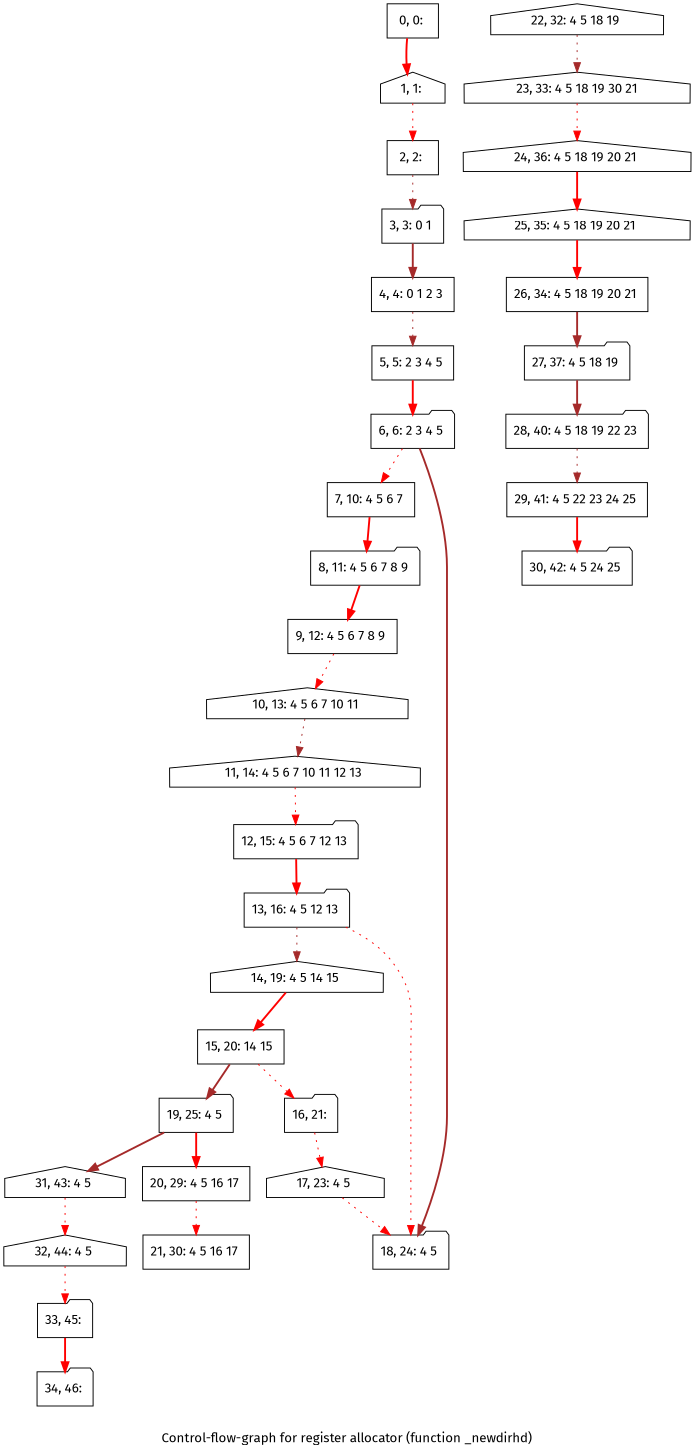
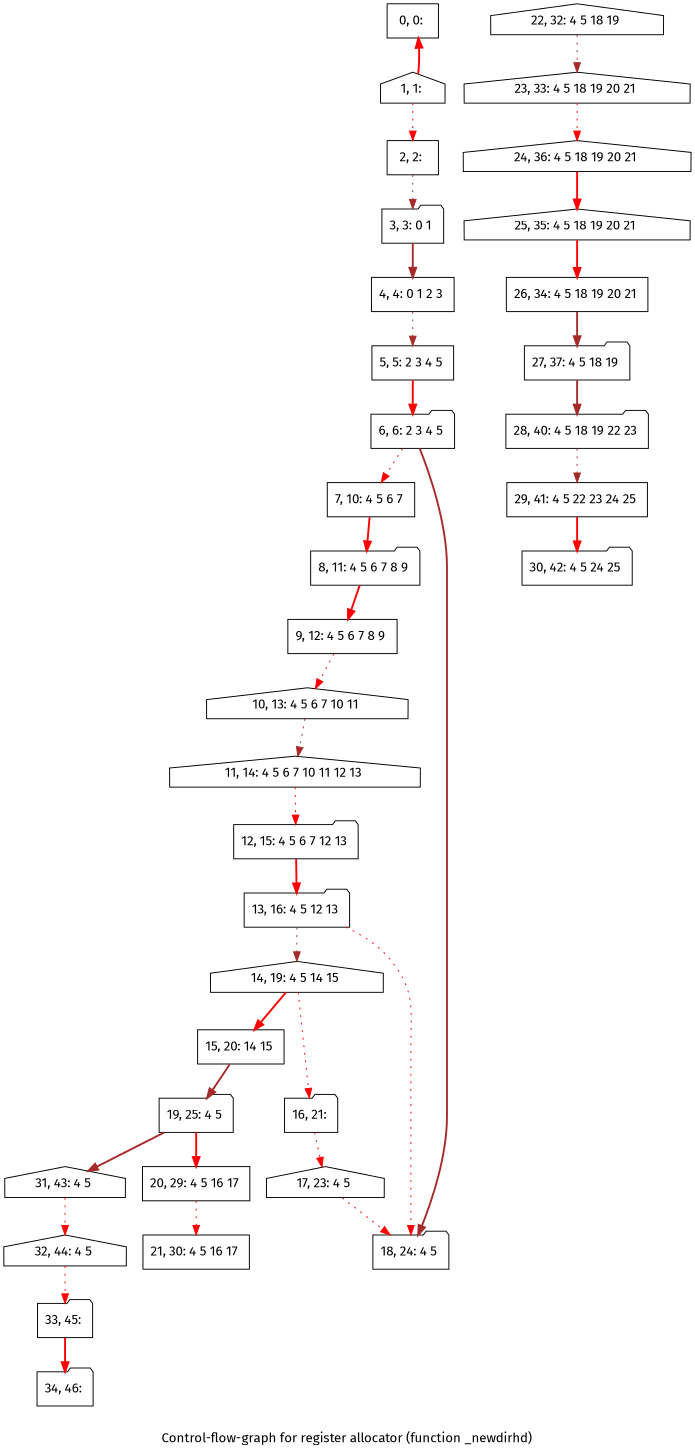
edge "0, 0:" -> "1, 1:": reversed
node "23, 33: 4 5 18 19 30 21": label "23, 33: 4 5 18 19 30 21" -> "23, 33: 4 5 18 19 20 21"
edge "15, 20: 14 15" -> "16, 21:": now "14, 19: 4 5 14 15" -> "16, 21:"
